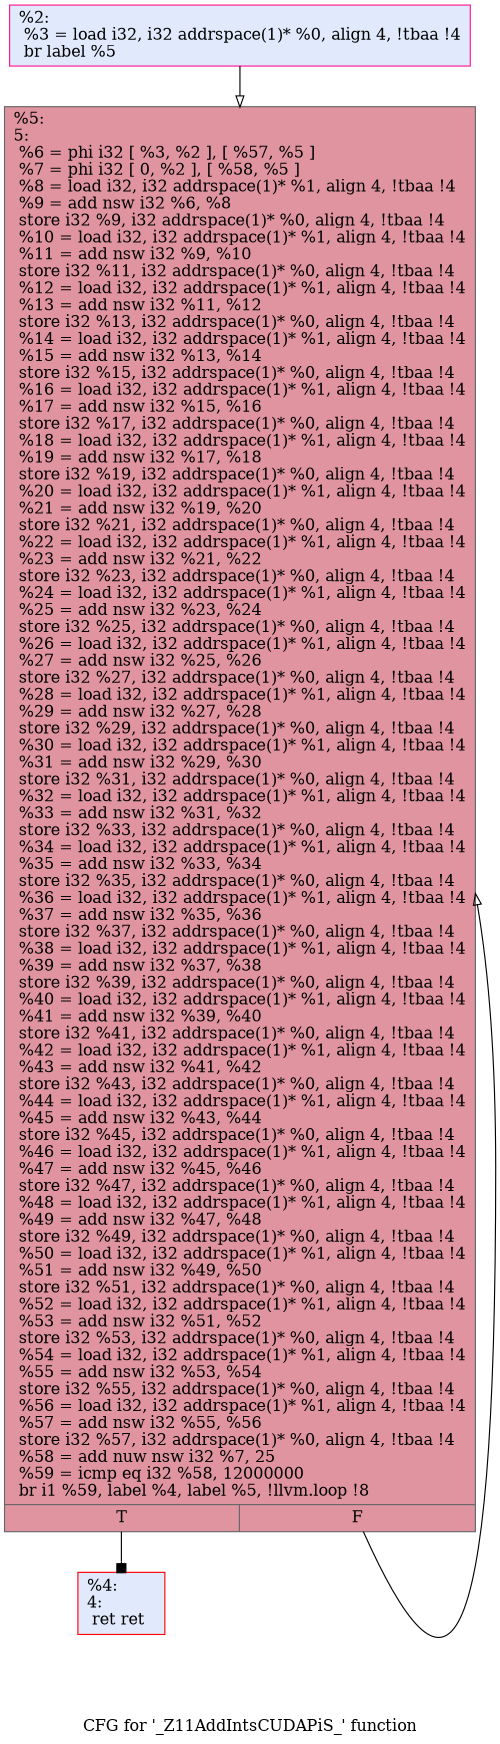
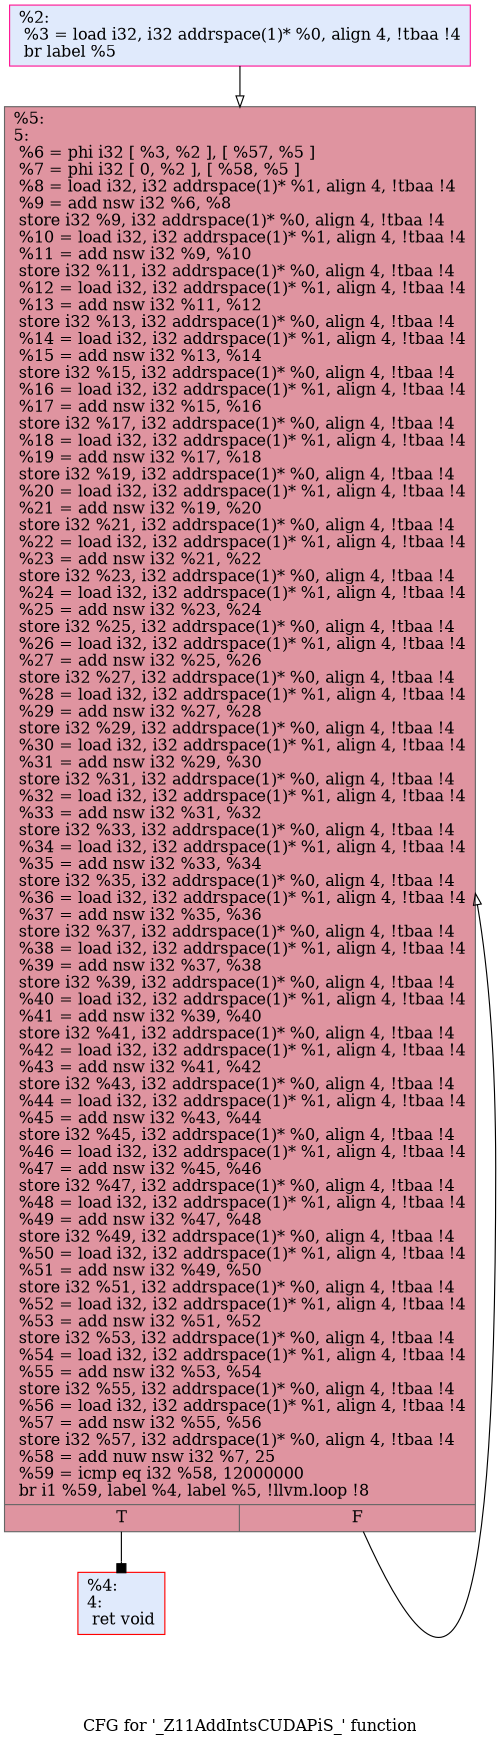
node "%4:": text "ret ret" -> "ret void"
